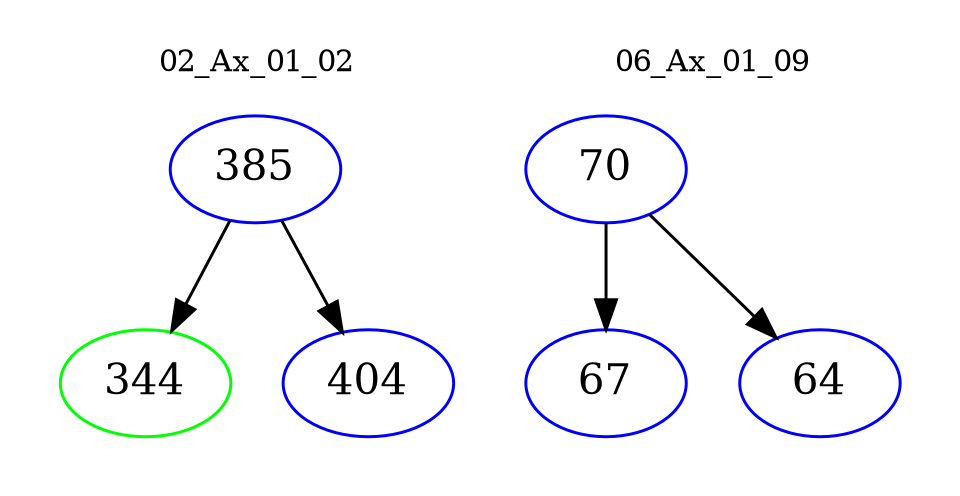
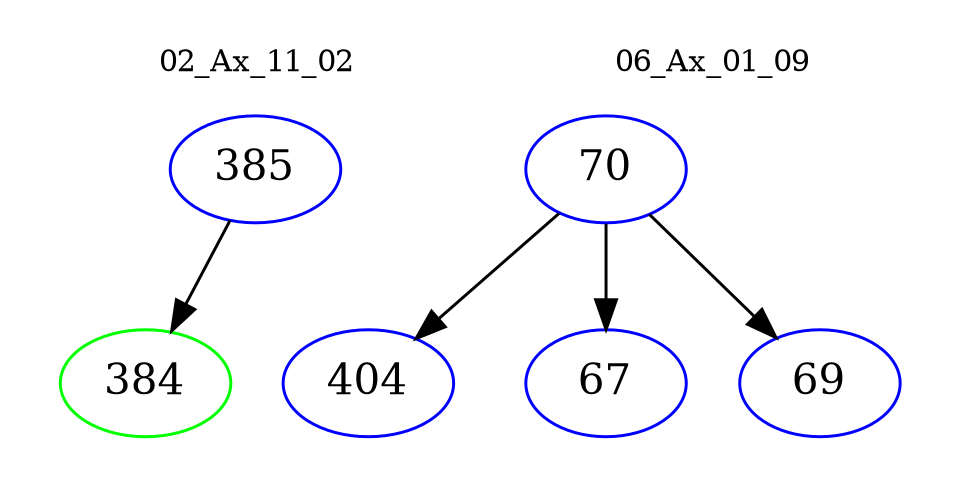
cluster "02_Ax_01_02": label "02_Ax_01_02" -> "02_Ax_11_02"
edge "385" -> "404": now "70" -> "404"
node "344": label "344" -> "384"
node "64": label "64" -> "69"
